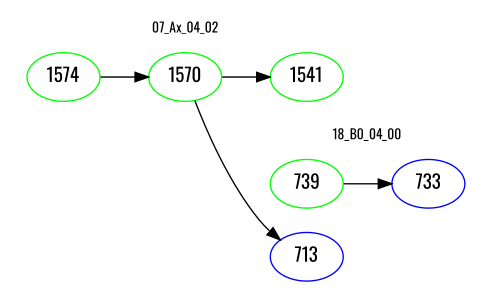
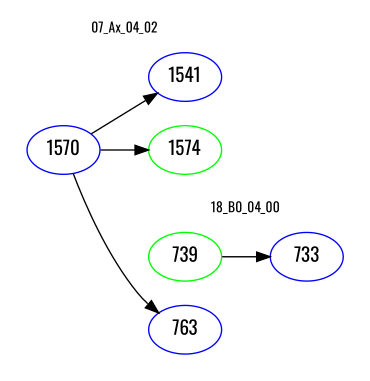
edge "1574" -> "1570": reversed
node "1570": color green -> blue
node "1541": color green -> blue
node "713": label "713" -> "763"
